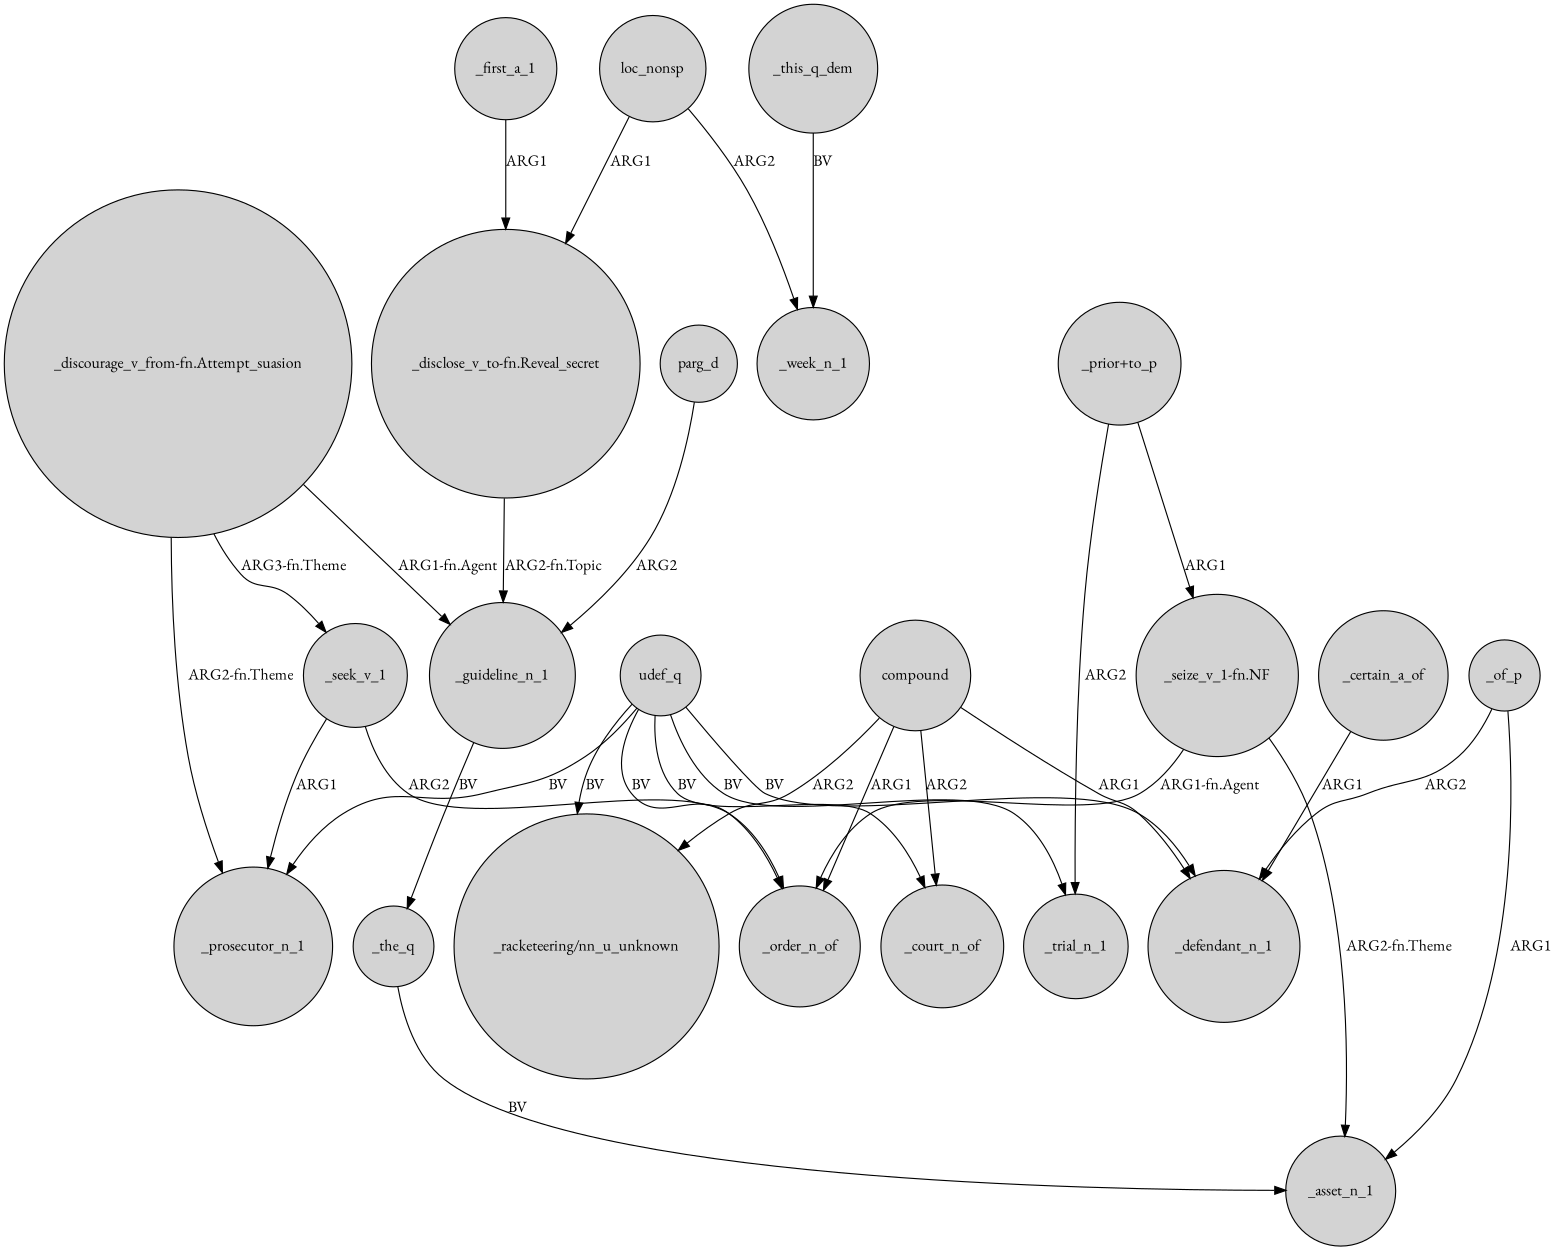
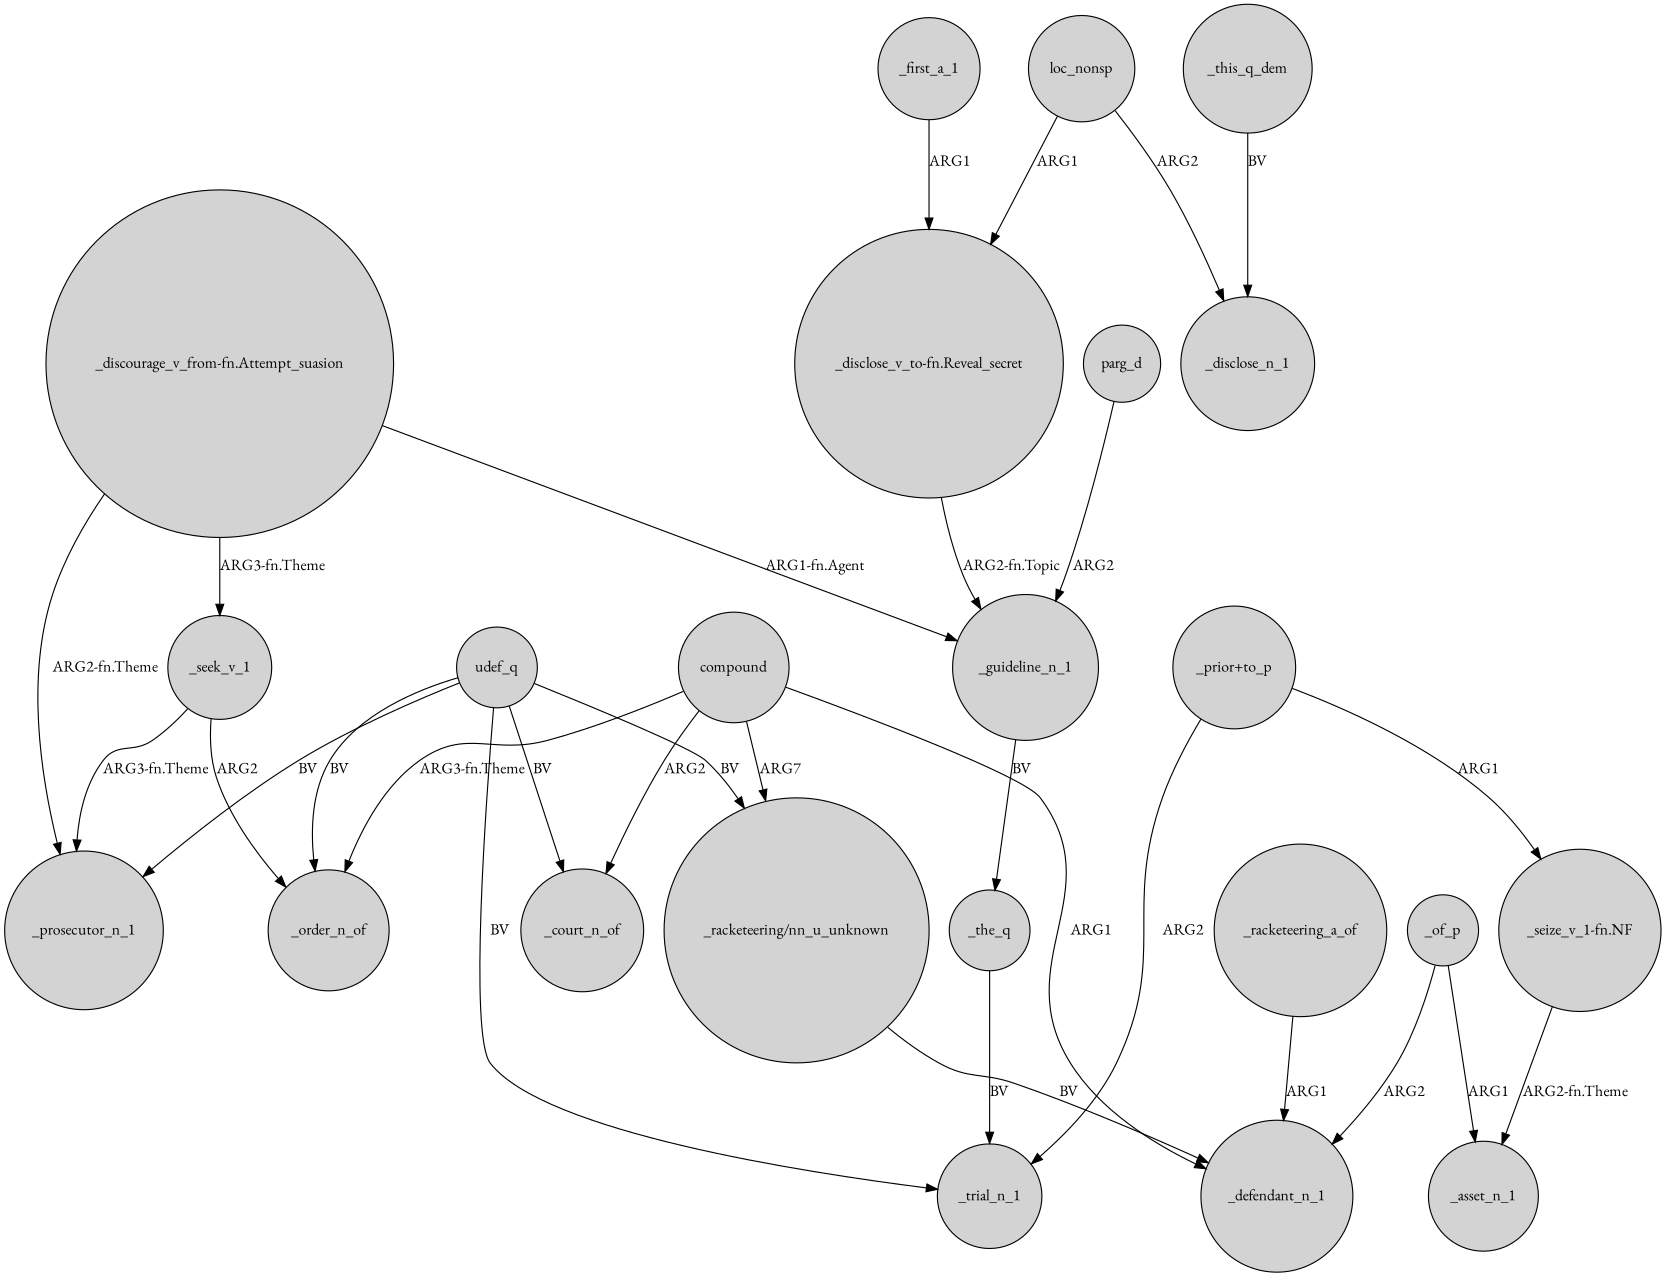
node "_week_n_1": label "_week_n_1" -> "_disclose_n_1"
node "_certain_a_of": label "_certain_a_of" -> "_racketeering_a_of"
edge "_seek_v_1" -> "_prosecutor_n_1": label "ARG1" -> "ARG3-fn.Theme"
edge "compound" -> "_racketeering/nn_u_unknown": label "ARG2" -> "ARG7"
edge "compound" -> "_order_n_of": label "ARG1" -> "ARG3-fn.Theme"
edge "_seize_v_1-fn.NF" -> "_order_n_of": removed, label "ARG1-fn.Agent"
edge "udef_q" -> "_defendant_n_1": now "_racketeering/nn_u_unknown" -> "_defendant_n_1"
edge "_the_q" -> "_asset_n_1": now "_the_q" -> "_trial_n_1"
